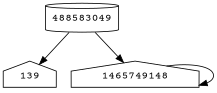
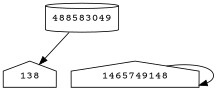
edge "488583049" -> "1465749148": removed
node "139": label "139" -> "138"
